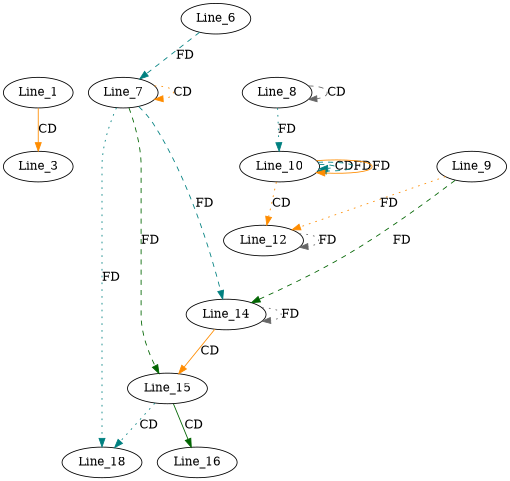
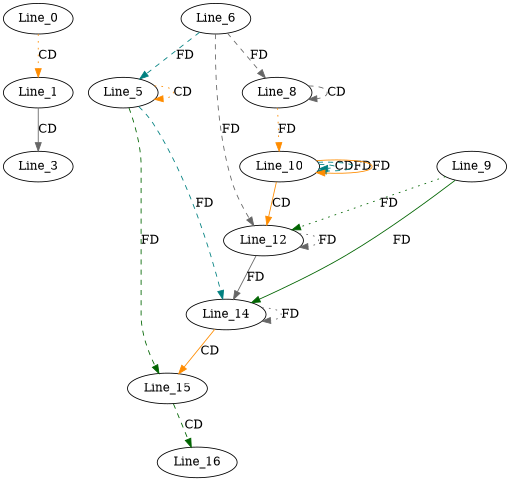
node "Line_0": added
edge "Line_6" -> "Line_8": added, label "FD"
node "Line_7": label "Line_7" -> "Line_5"
edge "Line_1" -> "Line_3": color darkorange -> gray40
edge "Line_8" -> "Line_10": color teal -> darkorange
edge "Line_6" -> "Line_12": added, label "FD"
edge "Line_10" -> "Line_12": style dotted -> solid
edge "Line_9" -> "Line_12": color darkorange -> darkgreen
edge "Line_9" -> "Line_14": style dashed -> solid
edge "Line_12" -> "Line_14": added, label "FD"
edge "Line_15" -> "Line_16": style solid -> dashed
node "Line_18": removed
